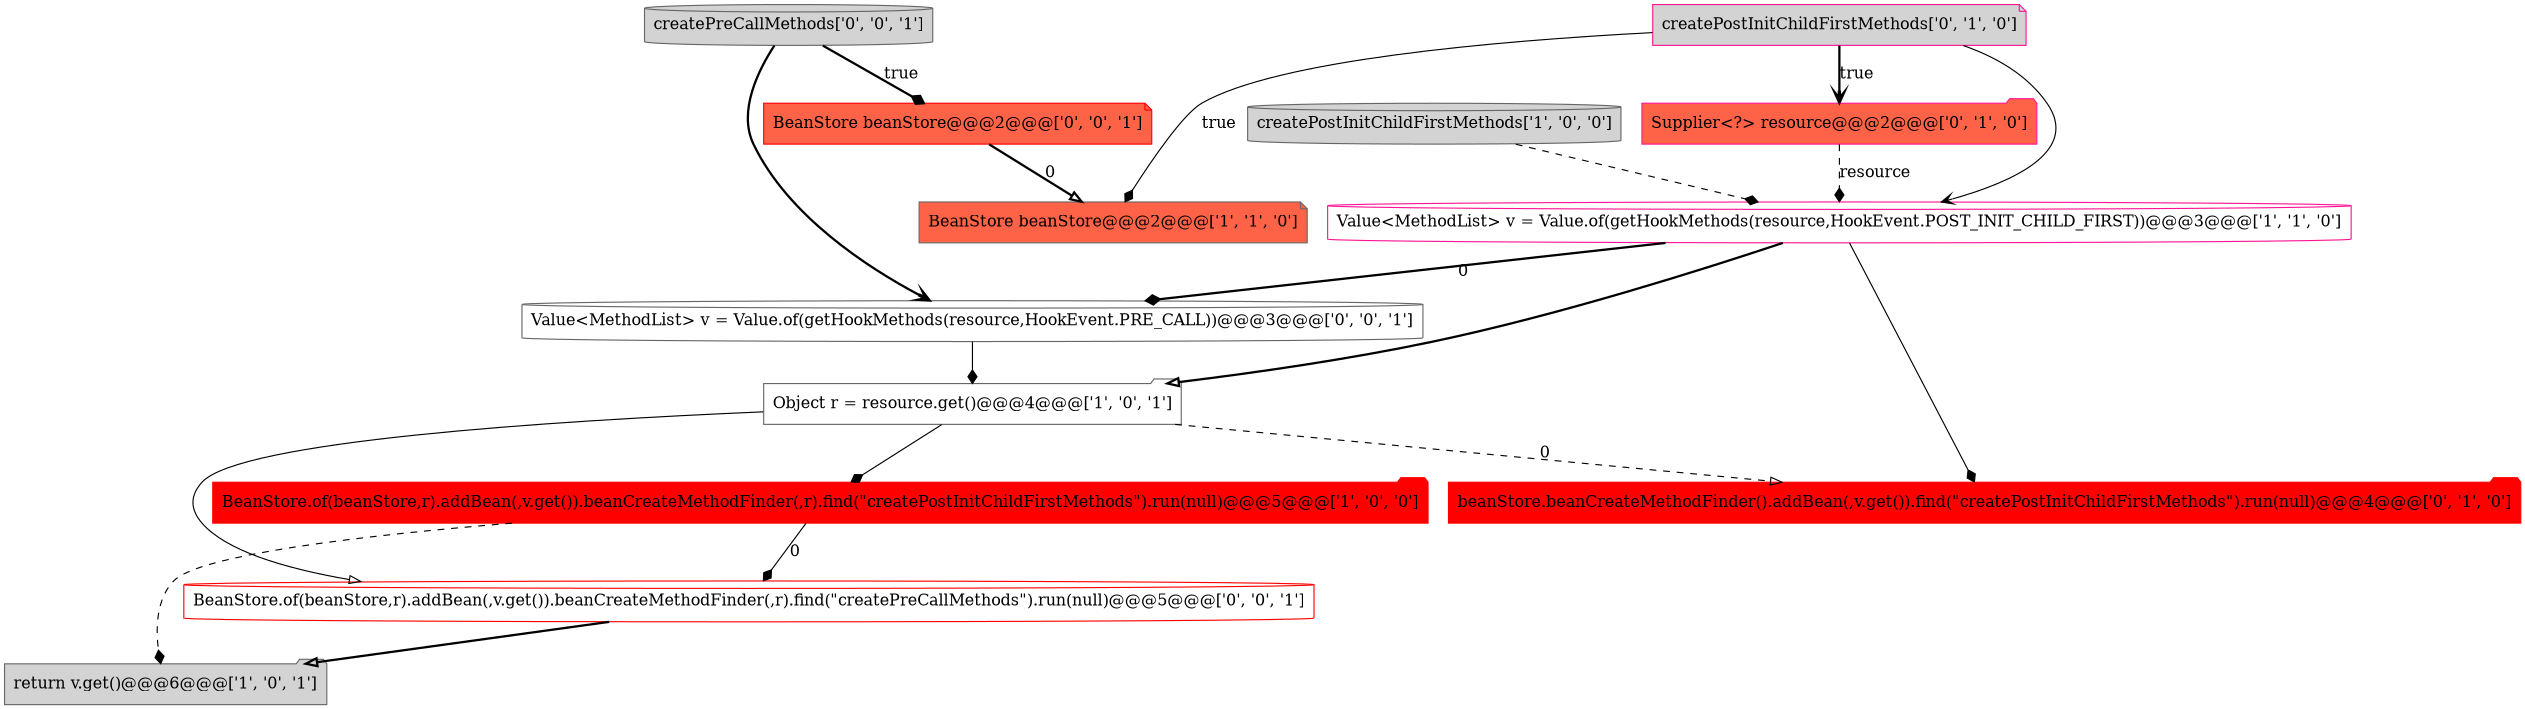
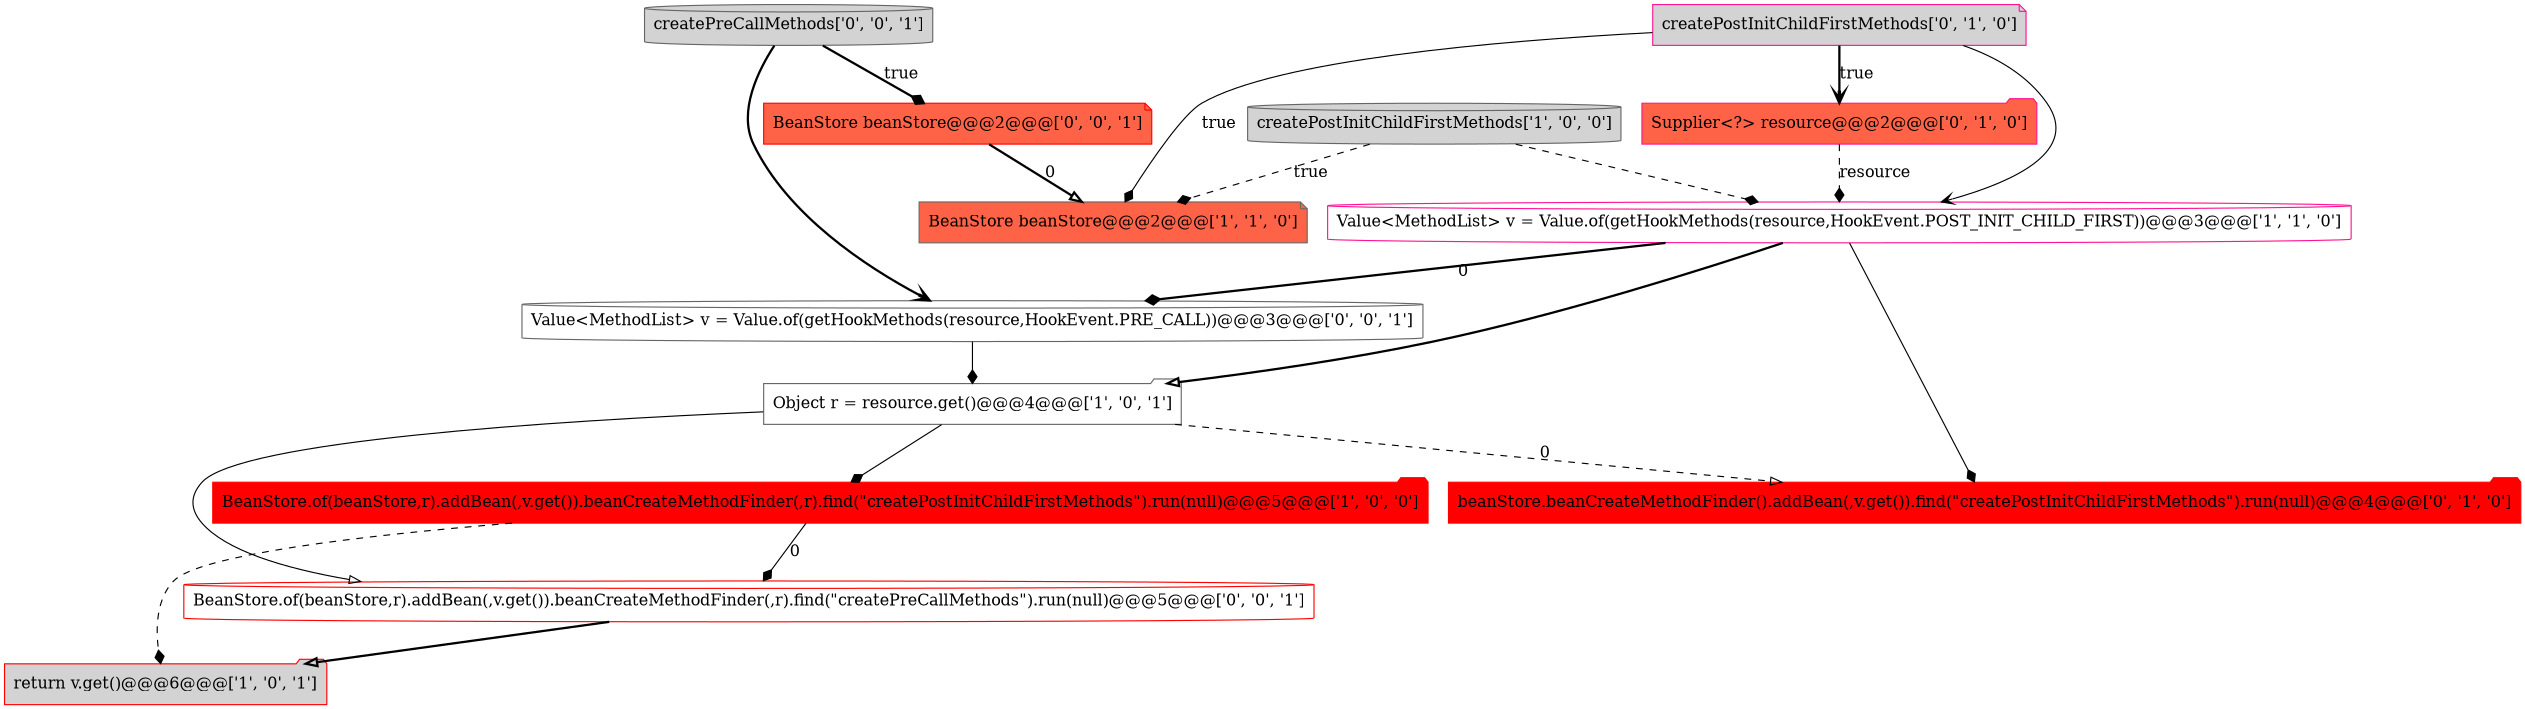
edge "createPostInitChildFirstMethods['1', '0', '0']" -> "BeanStore beanStore@@@2@@@['1', '1', '0']": added, label "true"
node "return v.get()@@@6@@@['1', '0', '1']": color gray40 -> red
